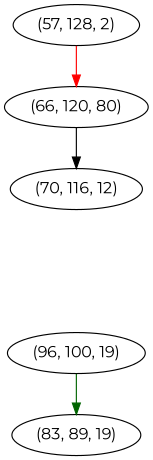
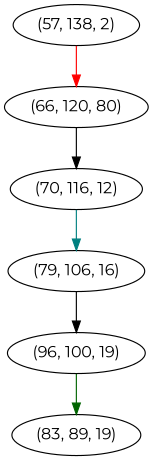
node "(57, 128, 2)": label "(57, 128, 2)" -> "(57, 138, 2)"
node "(79, 106, 16)": added
